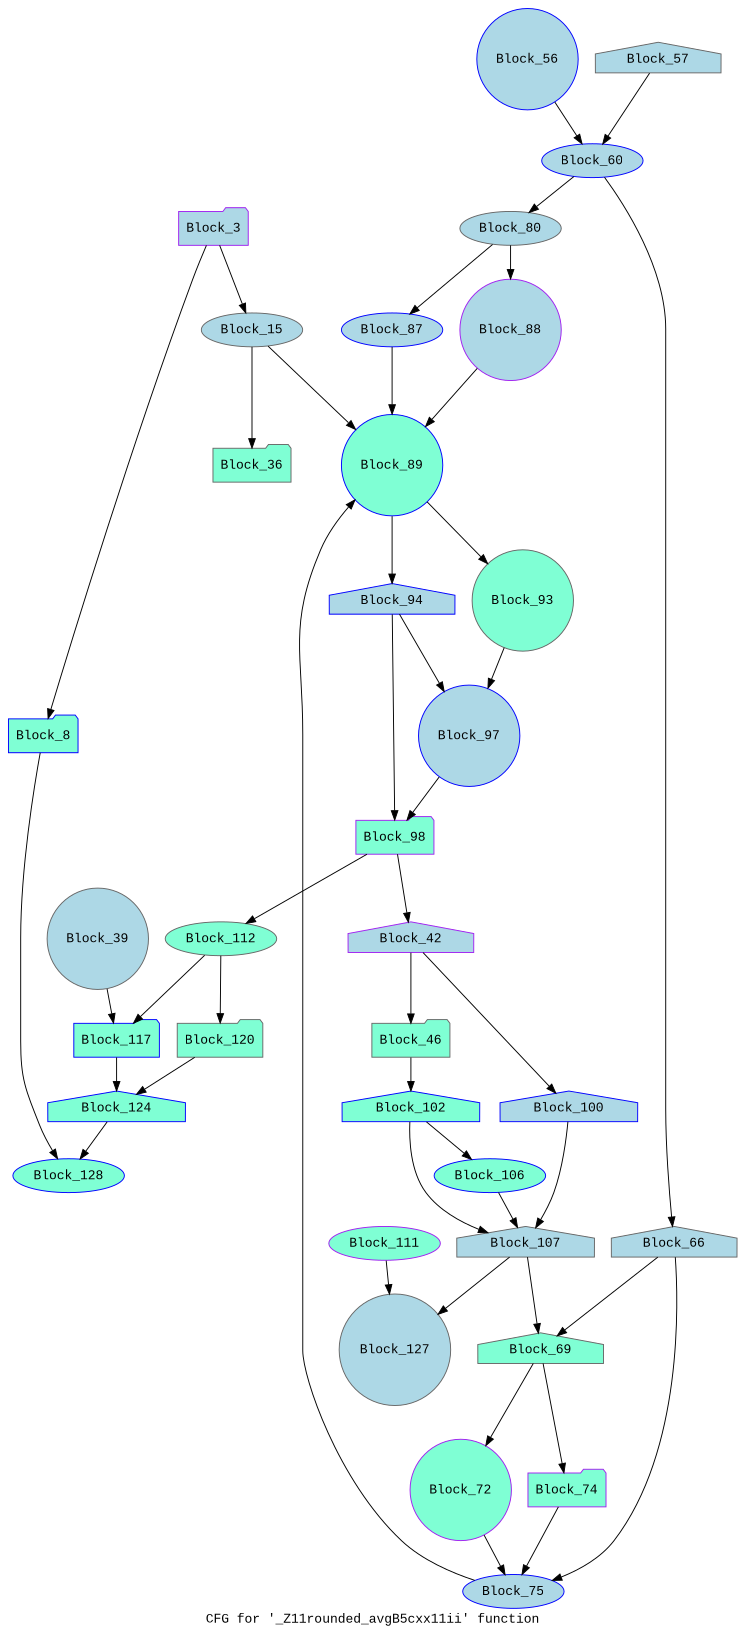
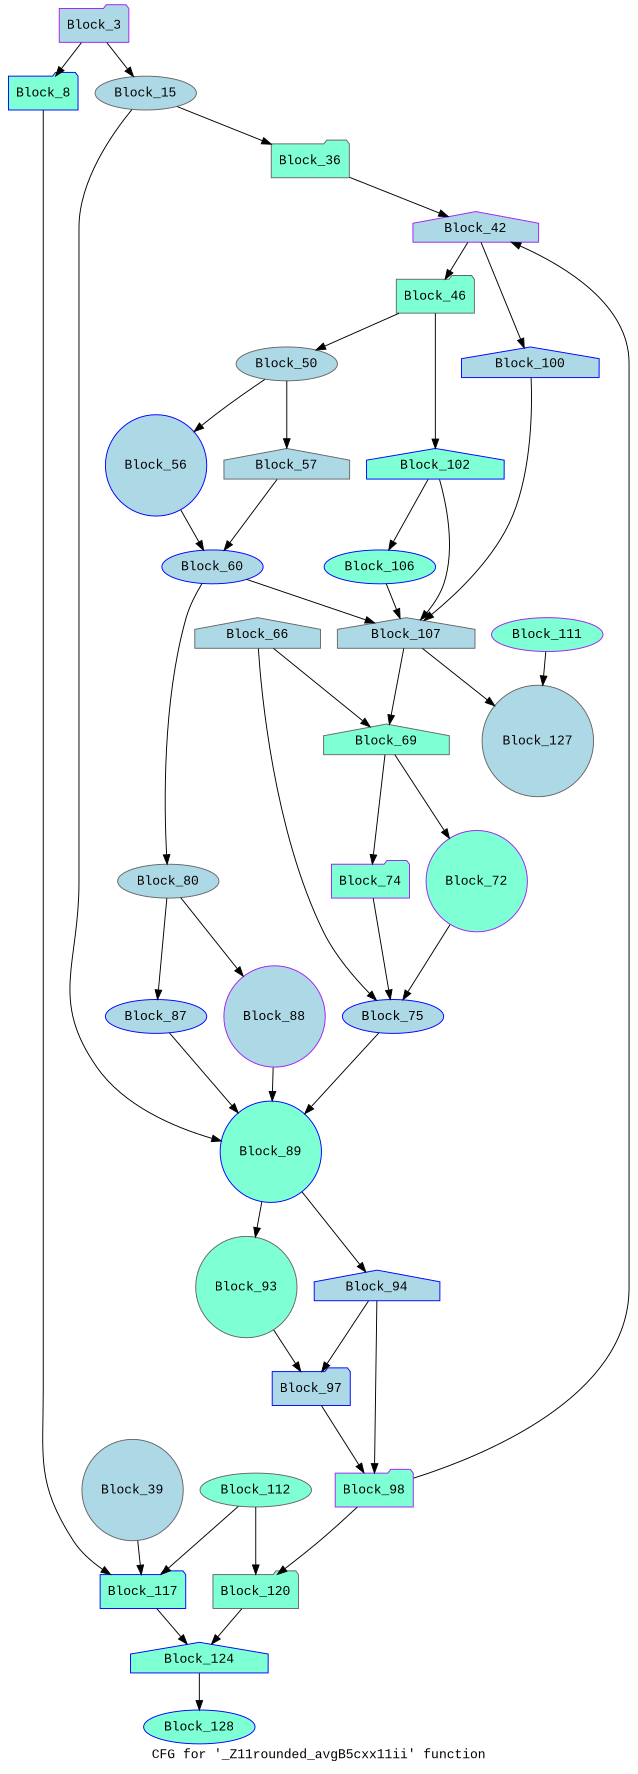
edge "Block_36" -> "Block_42": added
node "Block_50": added
edge "Block_60" -> "Block_66": now "Block_60" -> "Block_107"
node "Block_97": shape circle -> folder
edge "Block_98" -> "Block_112": now "Block_98" -> "Block_120"
edge "Block_8" -> "Block_128": now "Block_8" -> "Block_117"
